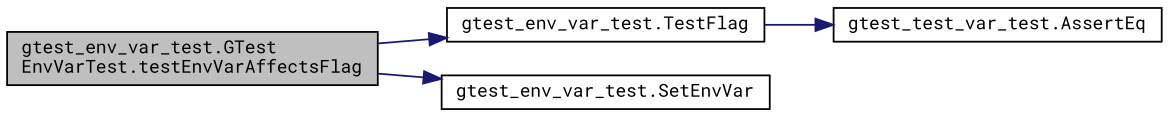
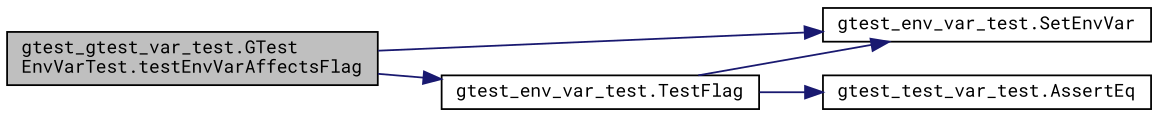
node "gtest_env_var_test.GTest EnvVarTest.testEnvVarAffectsFlag": label "gtest_env_var_test.GTest EnvVarTest.testEnvVarAffectsFlag" -> "gtest_gtest_var_test.GTest EnvVarTest.testEnvVarAffectsFlag"
edge "gtest_env_var_test.TestFlag" -> "gtest_env_var_test.SetEnvVar": added
